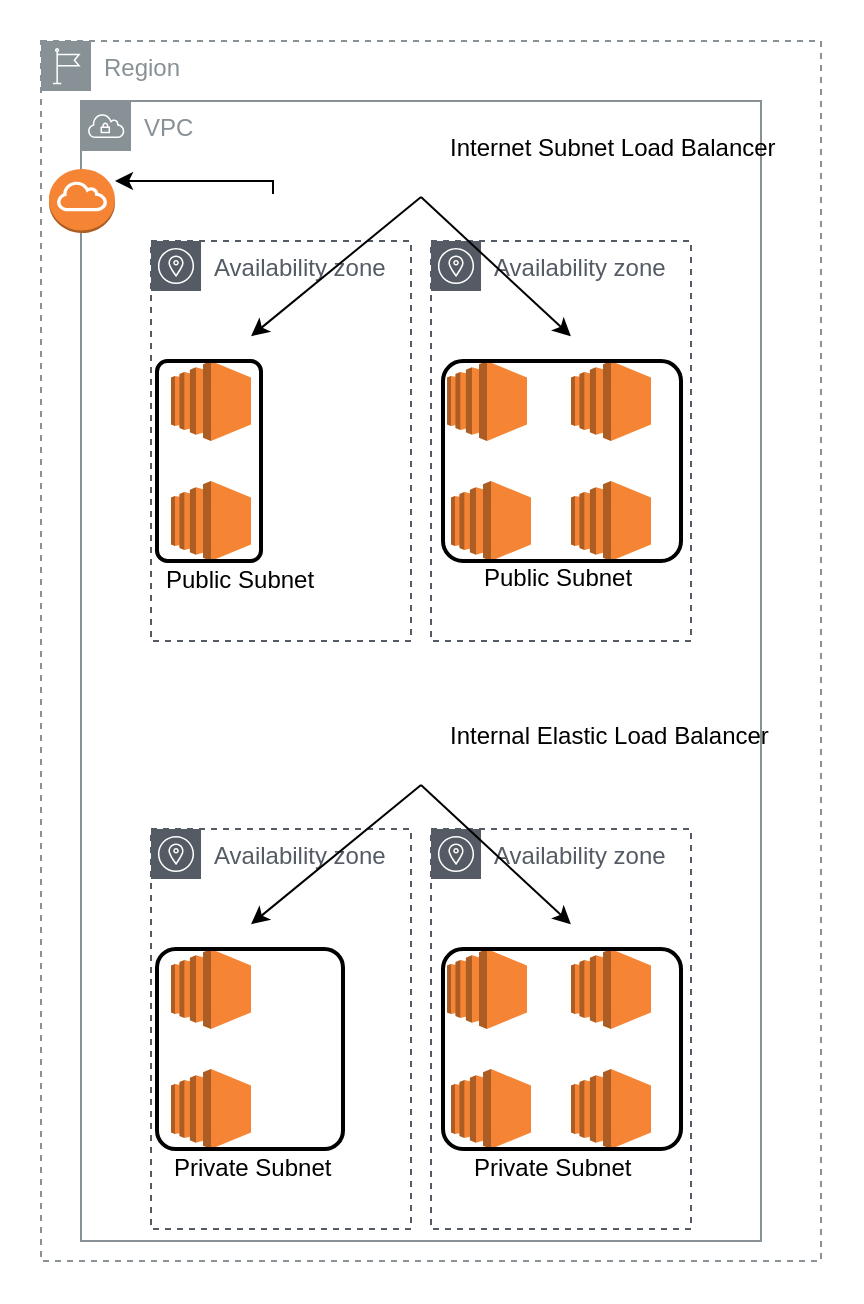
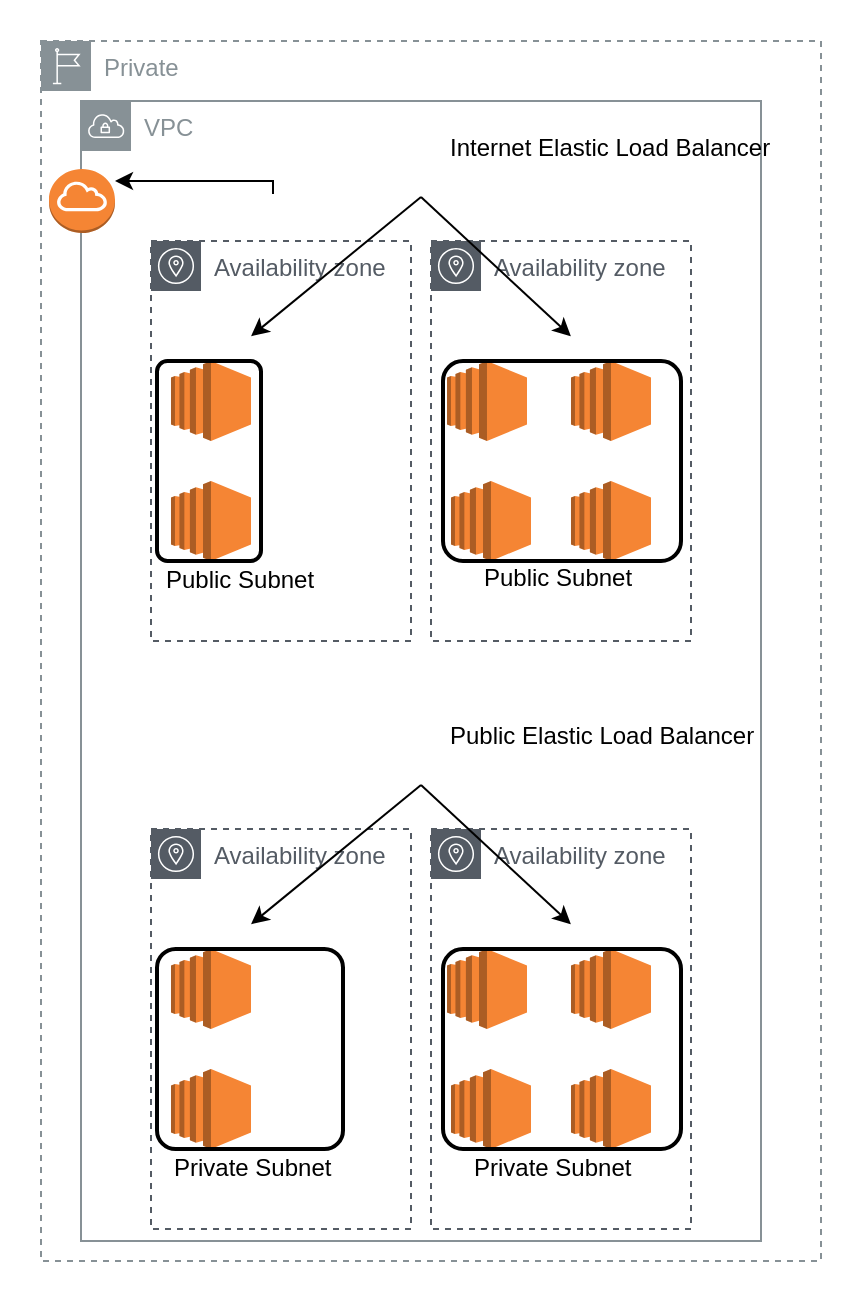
node "Region": label "Region" -> "Private"
node "Internet Subnet Load Balancer": label "Internet Subnet Load Balancer" -> "Internet Elastic Load Balancer"
node "Internal Elastic Load Balancer": label "Internal Elastic Load Balancer" -> "Public Elastic Load Balancer"
